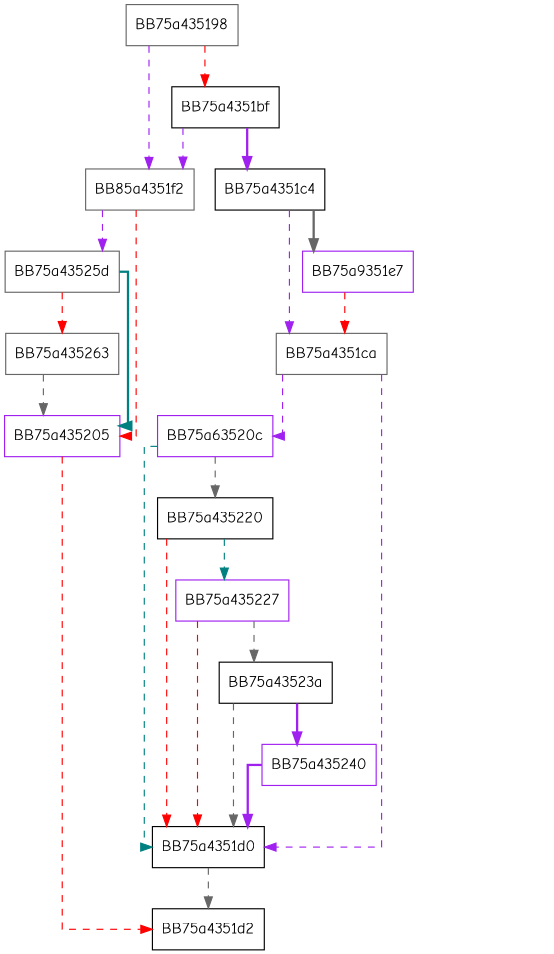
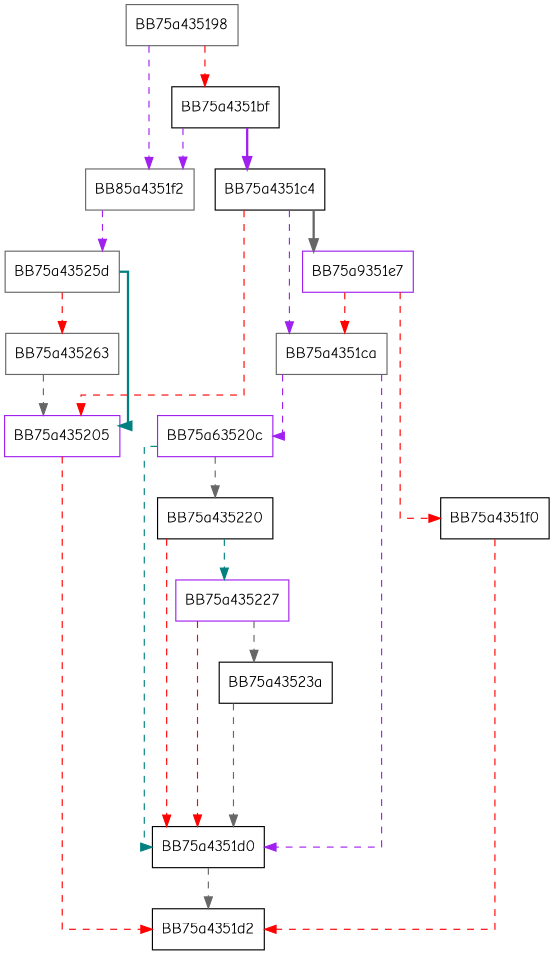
edge "BB85a4351f2" -> "BB75a435205": now "BB75a4351c4" -> "BB75a435205"
node "BB75a4351f0": added
node "BB75a435240": removed
